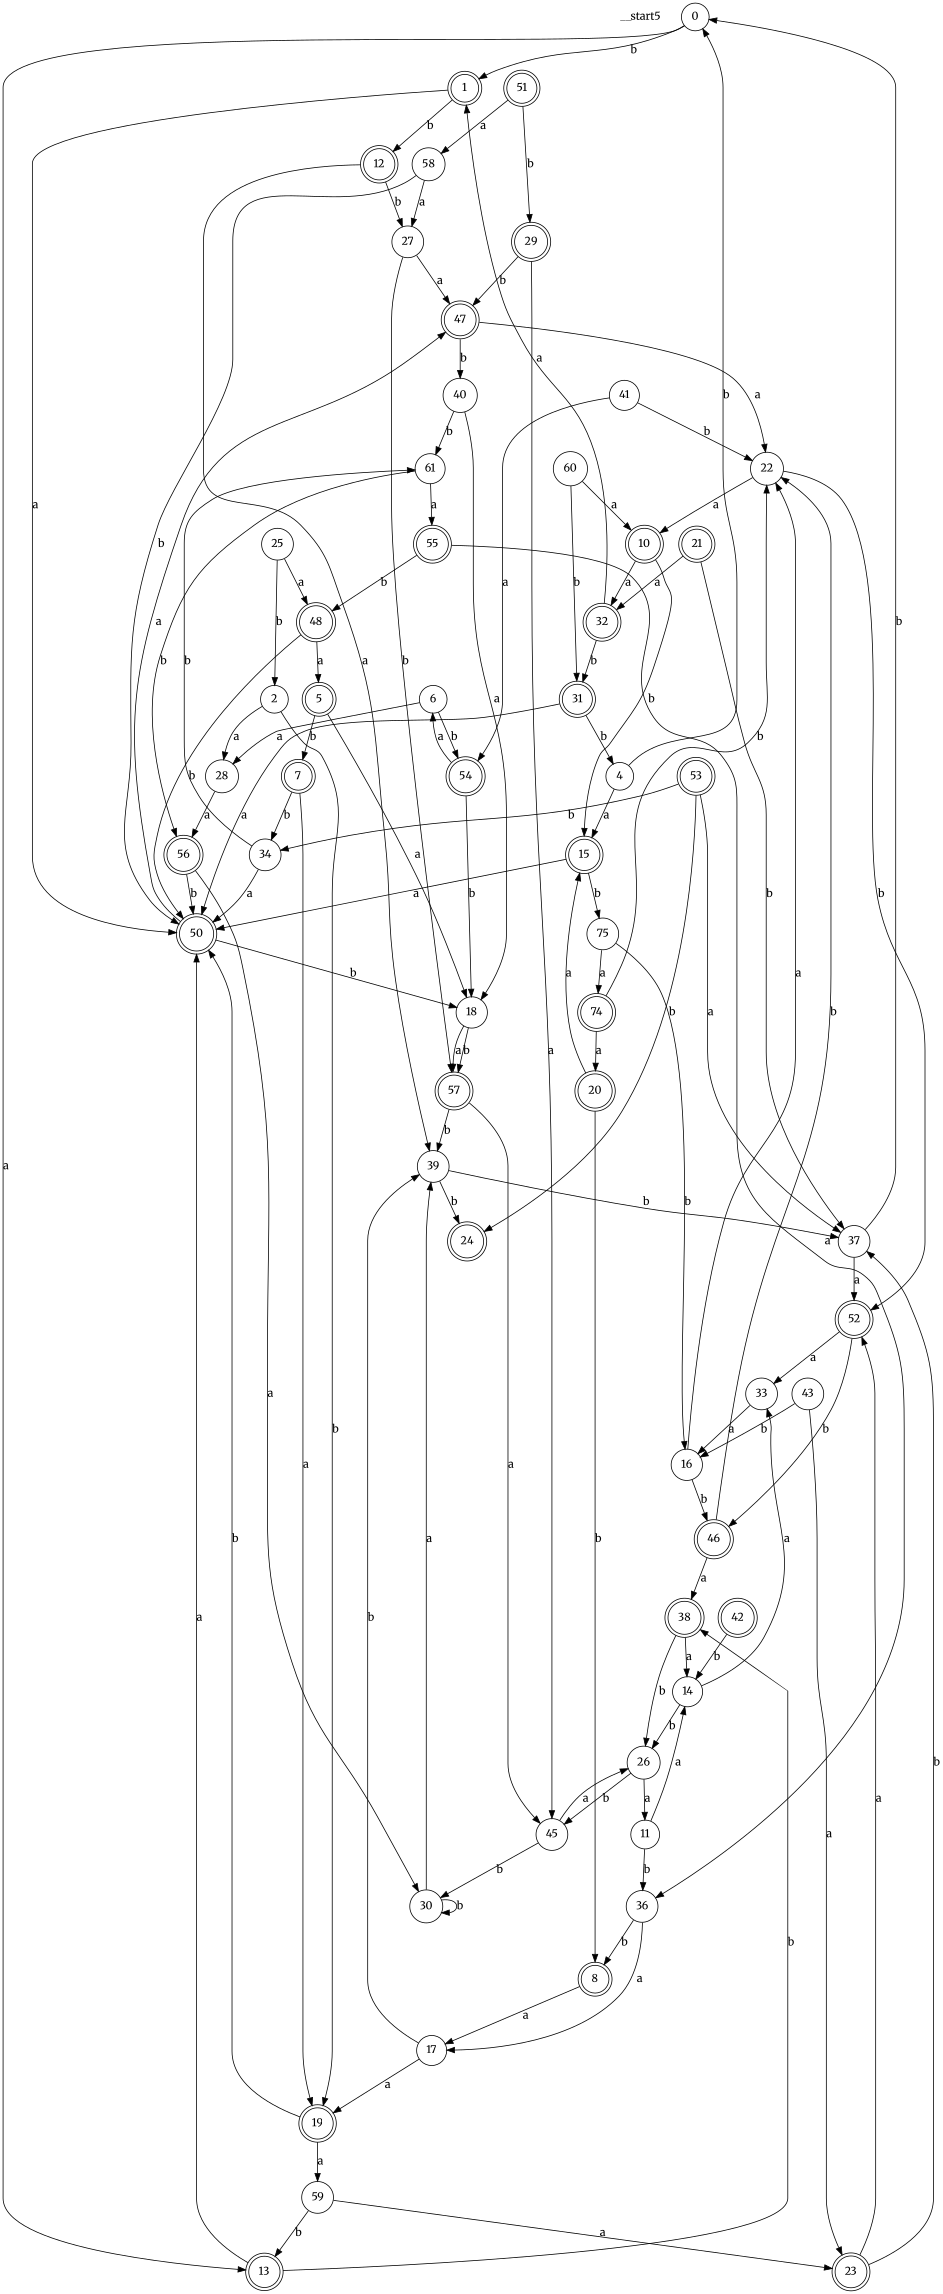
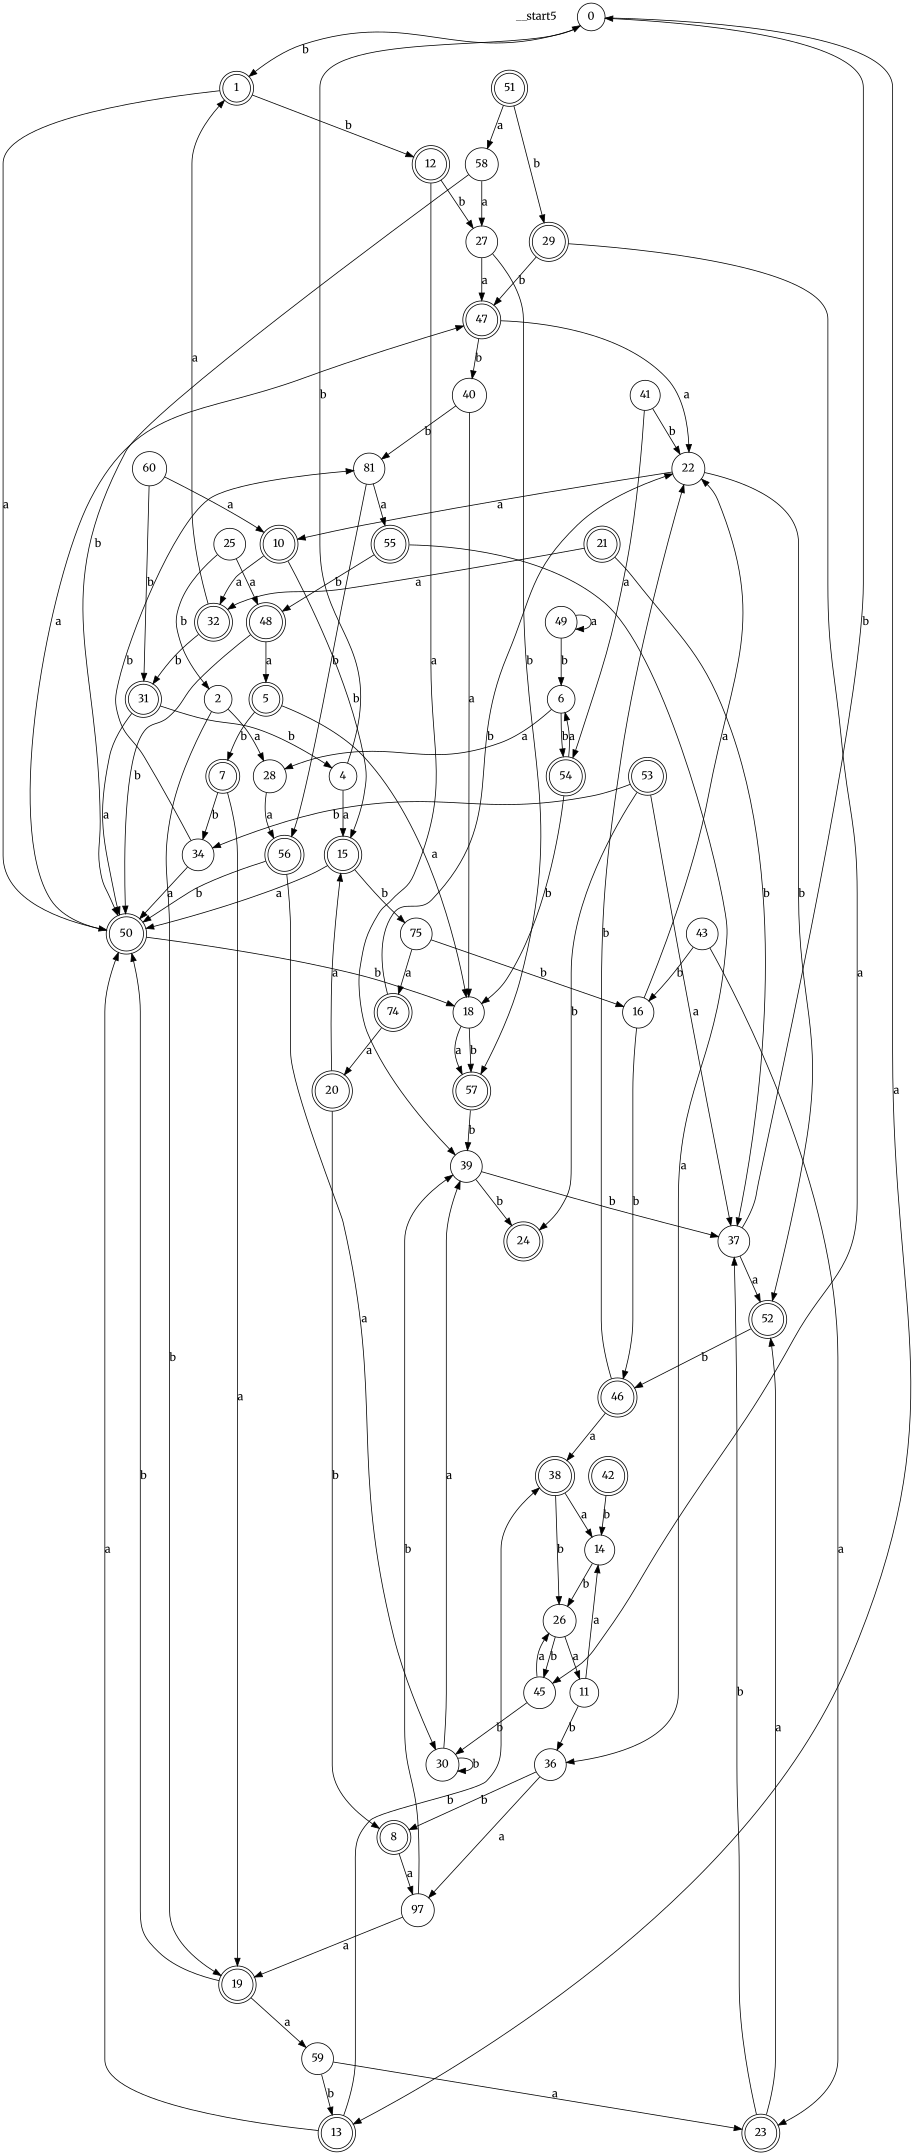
node "61": label "61" -> "81"
node "49": added
node "33": removed
edge "57" -> "45": removed, label "a"
node "17": label "17" -> "97"
